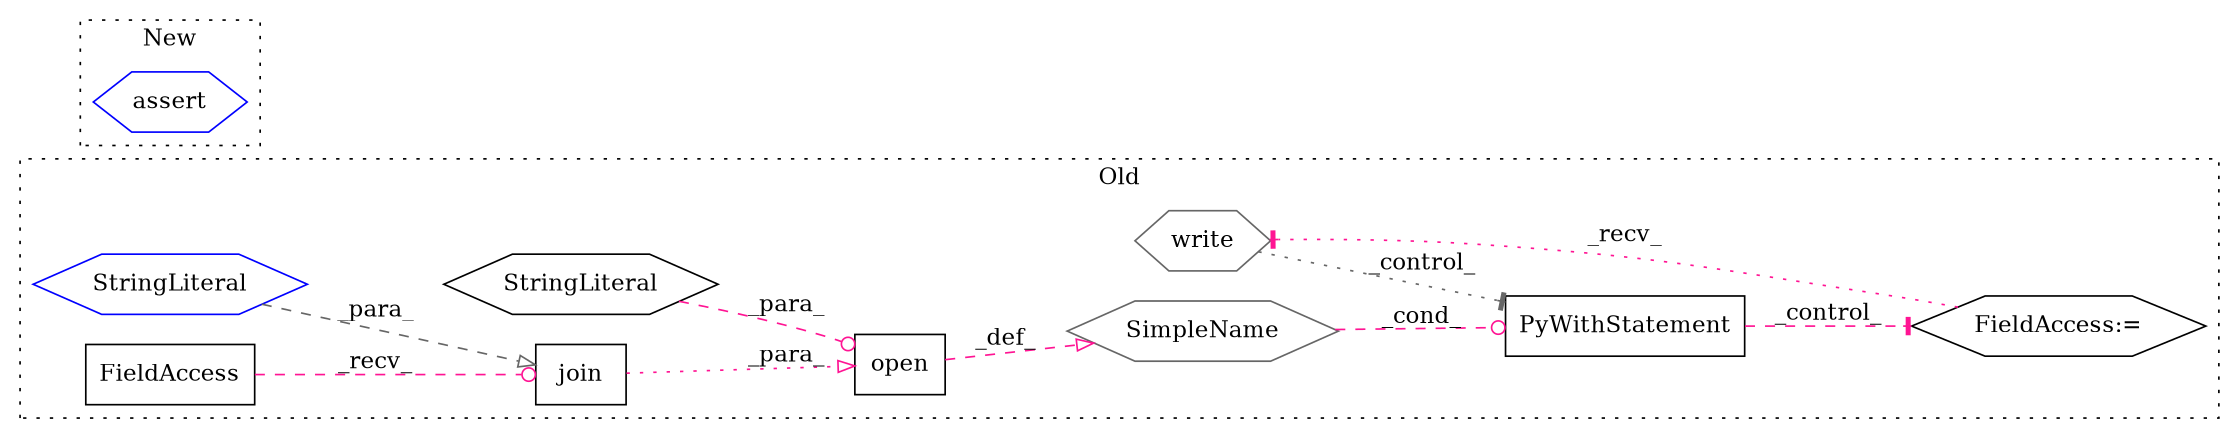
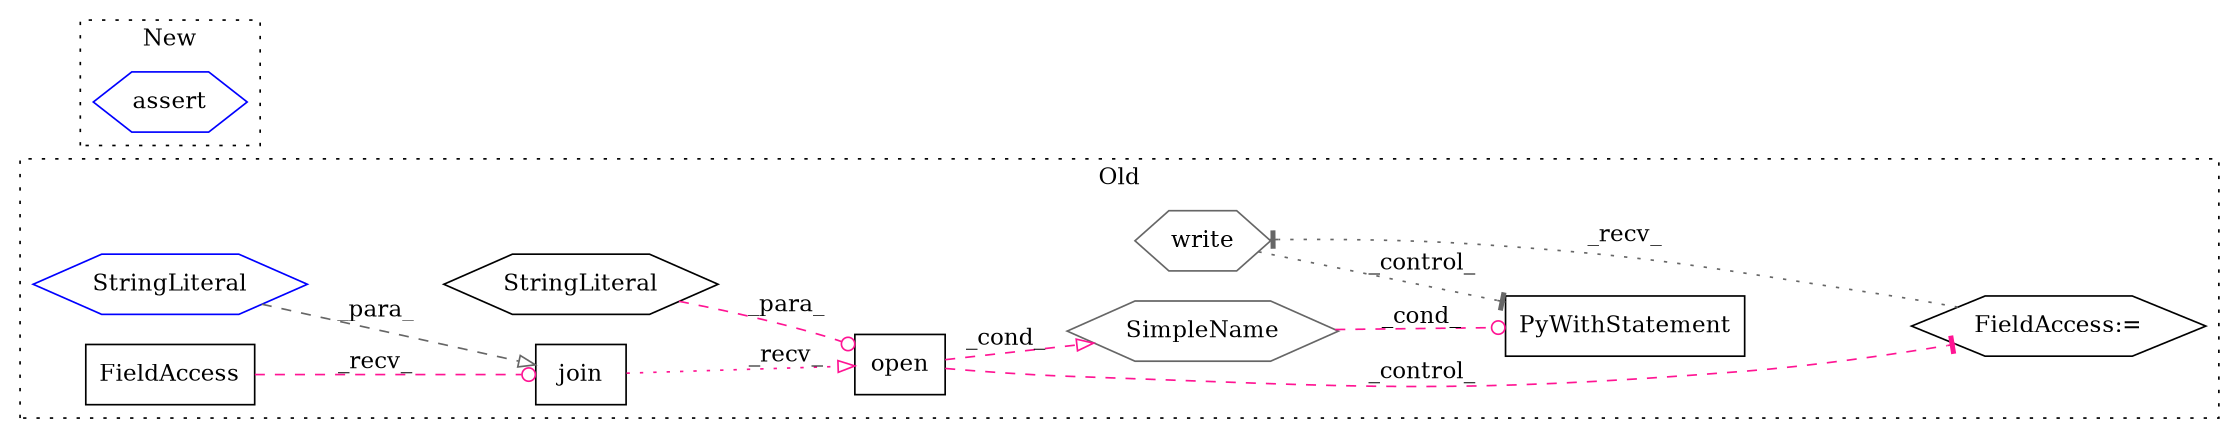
edge "FieldAccess:=" -> "write": color deeppink -> gray40
edge "PyWithStatement" -> "FieldAccess:=": now "open" -> "FieldAccess:="
edge "open" -> "SimpleName": label "_def_" -> "_cond_"
edge "join" -> "open": label "_para_" -> "_recv_"
